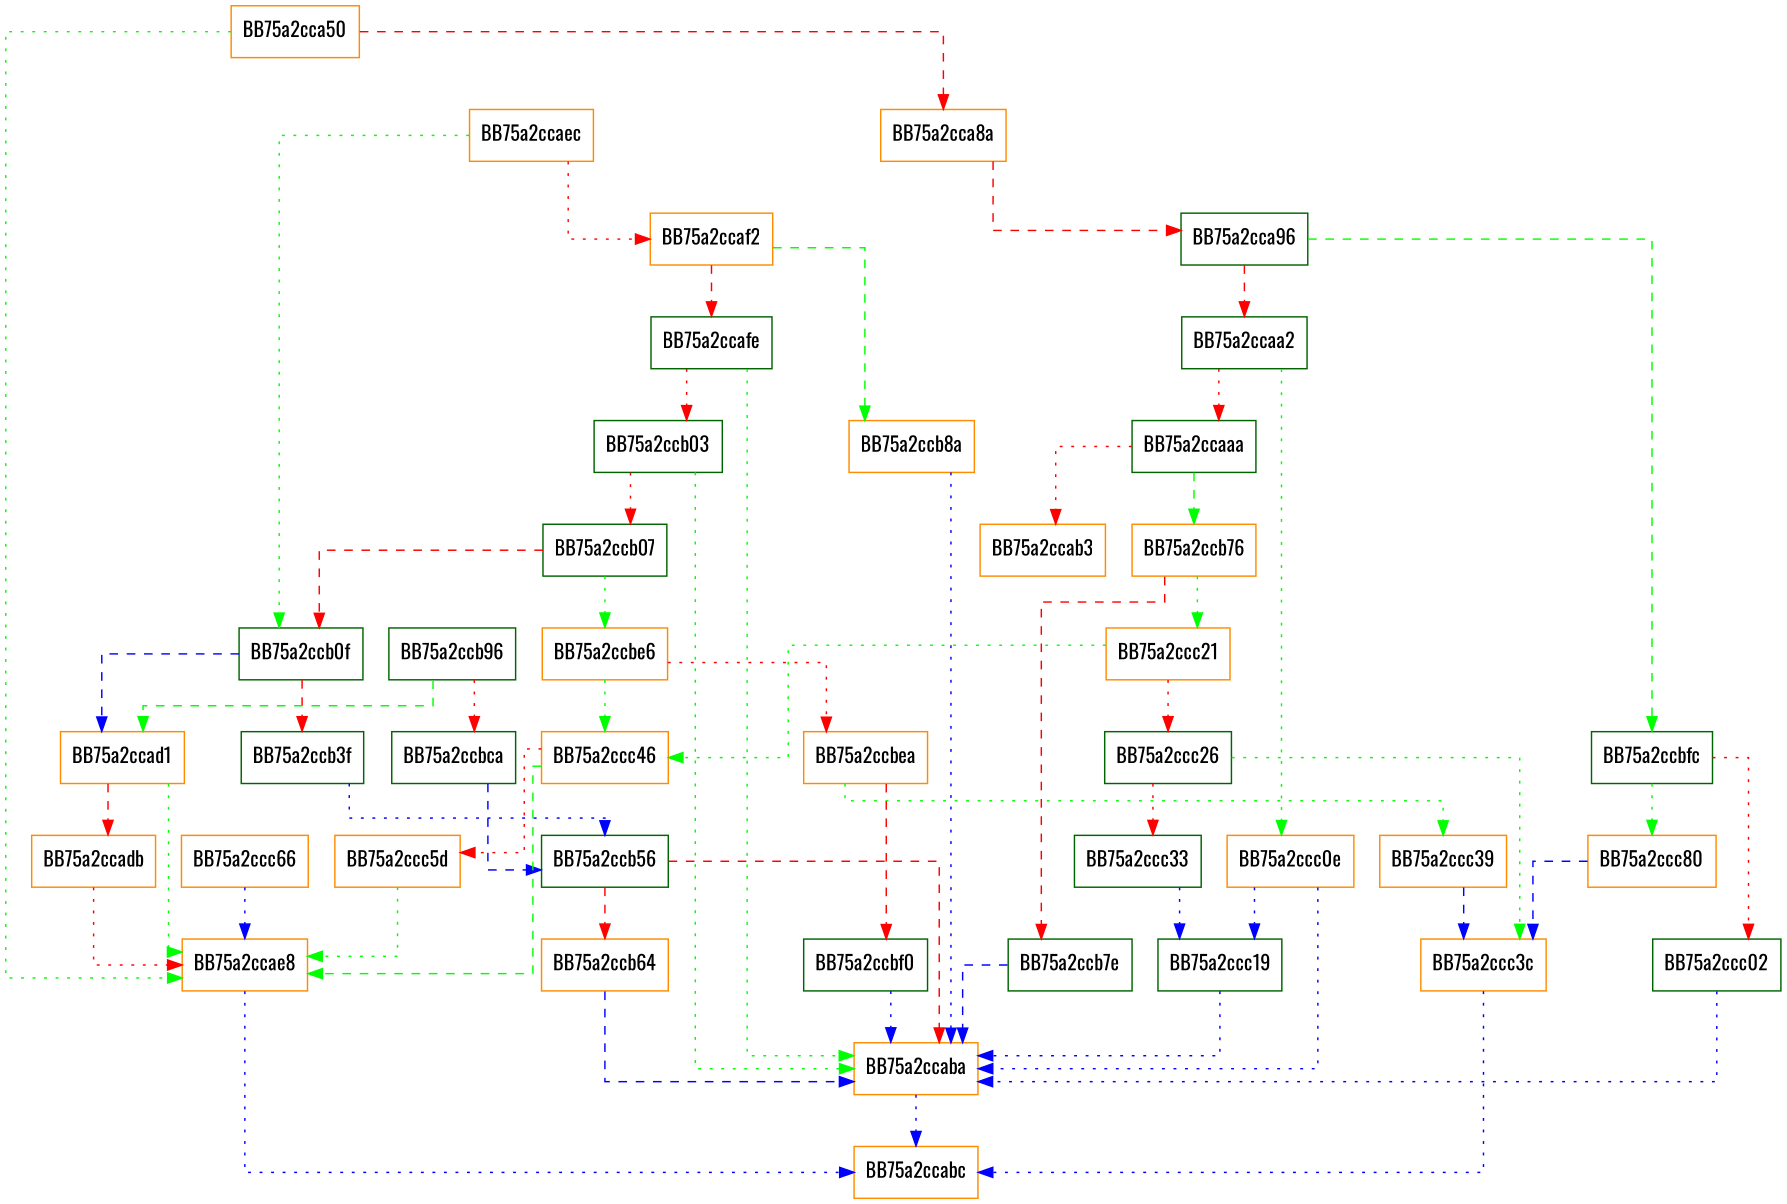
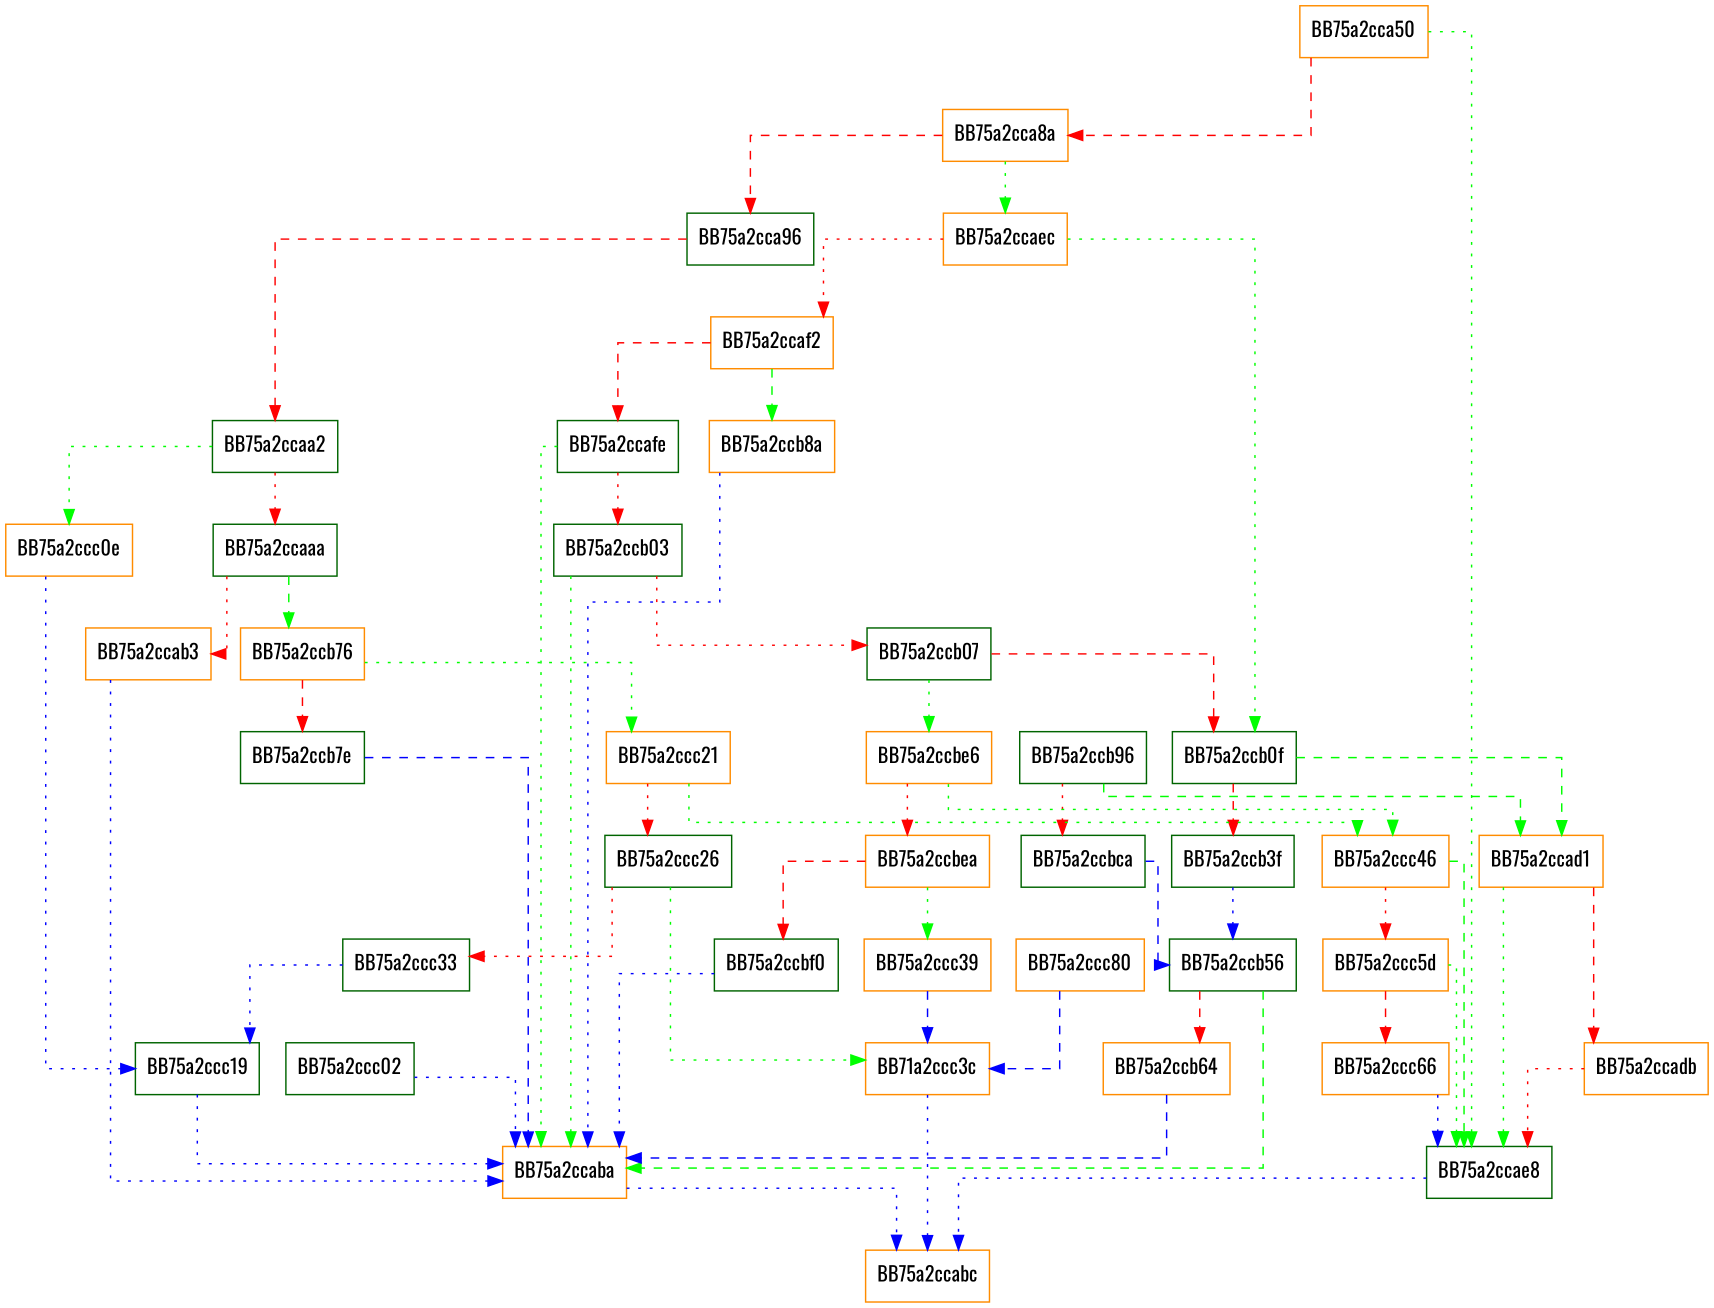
edge "BB75a2cca8a" -> "BB75a2ccaec": added
edge "BB75a2ccb0f" -> "BB75a2ccad1": color blue -> green
node "BB75a2ccbfc": removed
edge "BB75a2ccb56" -> "BB75a2ccaba": color red -> green
node "BB75a2ccae8": color darkorange -> darkgreen
node "BB75a2ccc3c": label "BB75a2ccc3c" -> "BB71a2ccc3c"
edge "BB75a2ccc5d" -> "BB75a2ccc66": added
edge "BB75a2ccc0e" -> "BB75a2ccaba": now "BB75a2ccab3" -> "BB75a2ccaba"
